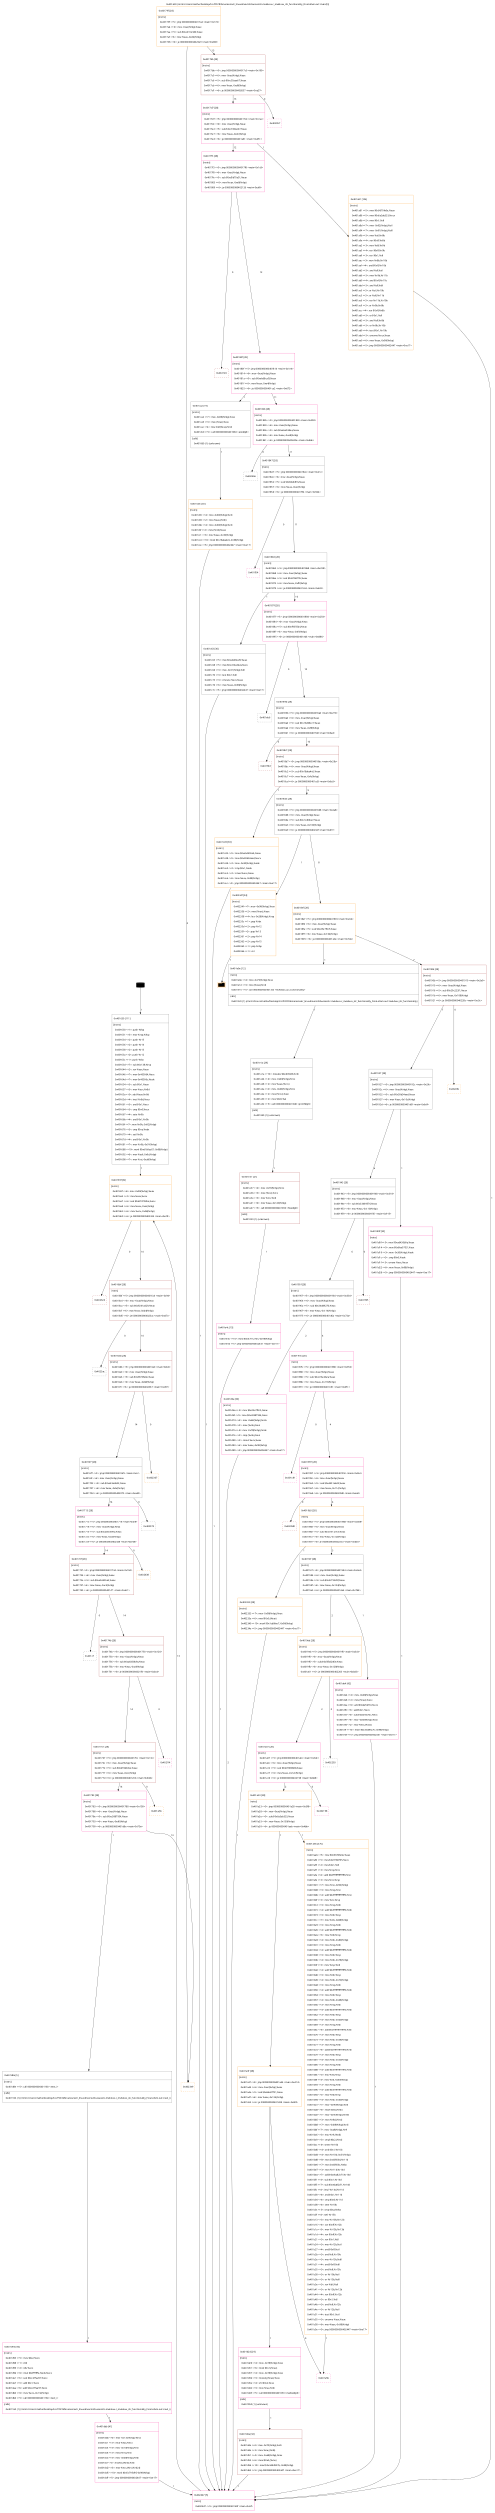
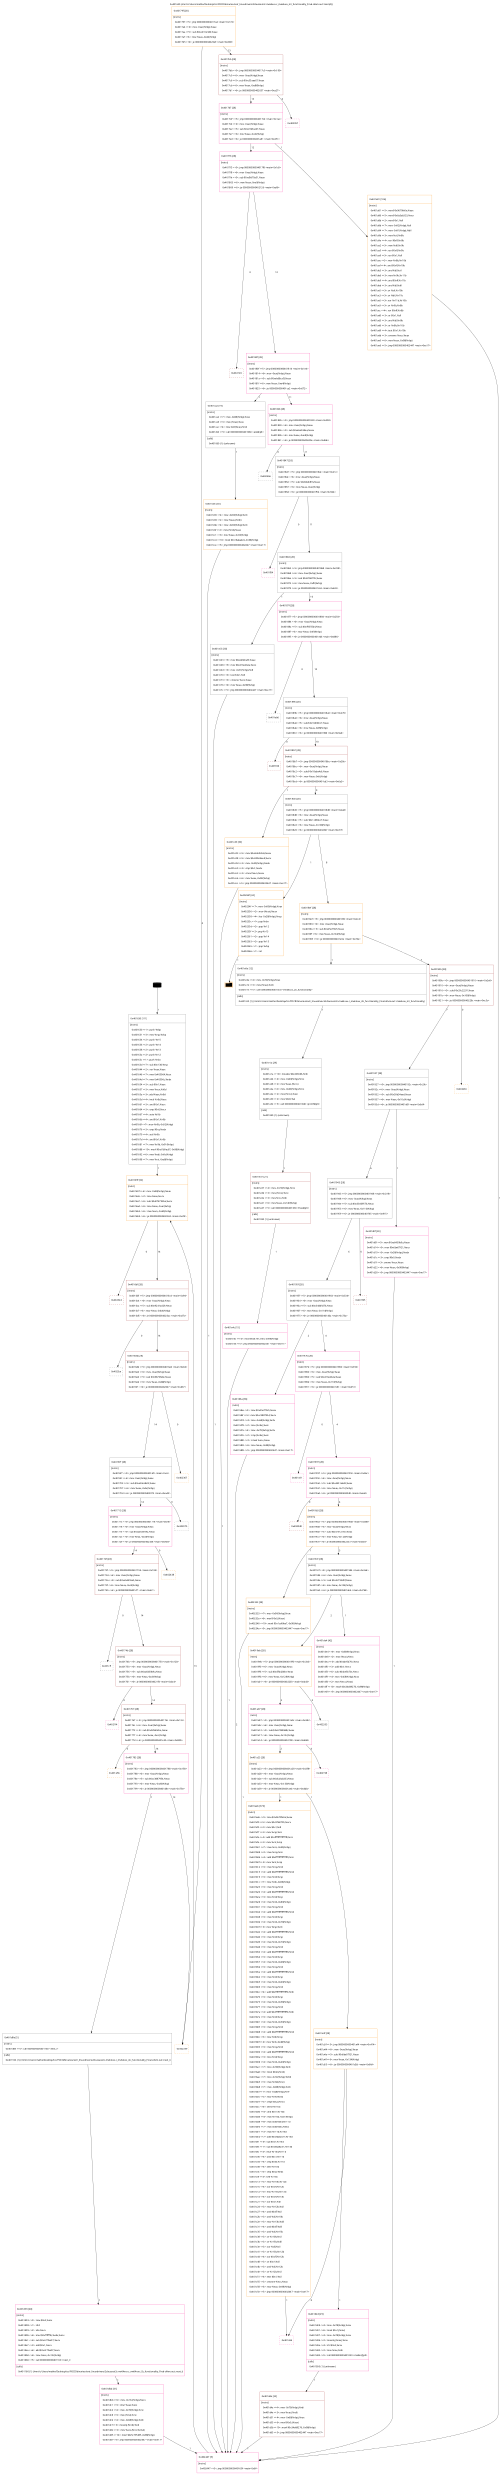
edge "0x401de4 [42]" -> "0x402447 [5]": removed, label "1"
